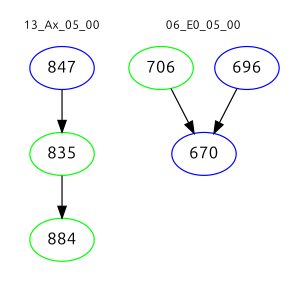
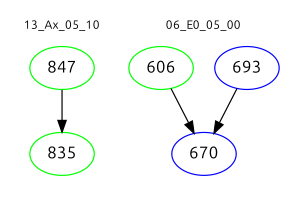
cluster "13_Ax_05_00": label "13_Ax_05_00" -> "13_Ax_05_10"
node "847": color blue -> green
node "706": label "706" -> "606"
node "696": label "696" -> "693"
node "884": removed
